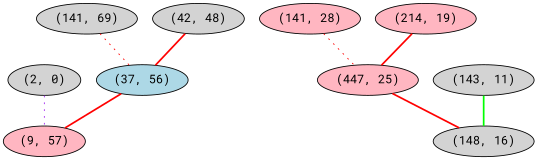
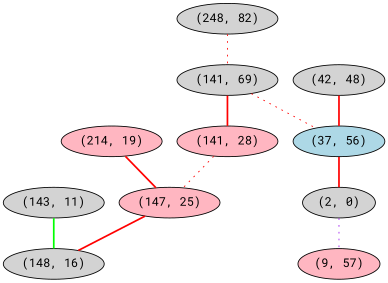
node "(248, 82)": added
node "(447, 25)": label "(447, 25)" -> "(147, 25)"
edge "(37, 56)" -- "(9, 57)": now "(37, 56)" -- "(2, 0)"
edge "(141, 69)" -- "(141, 28)": added
